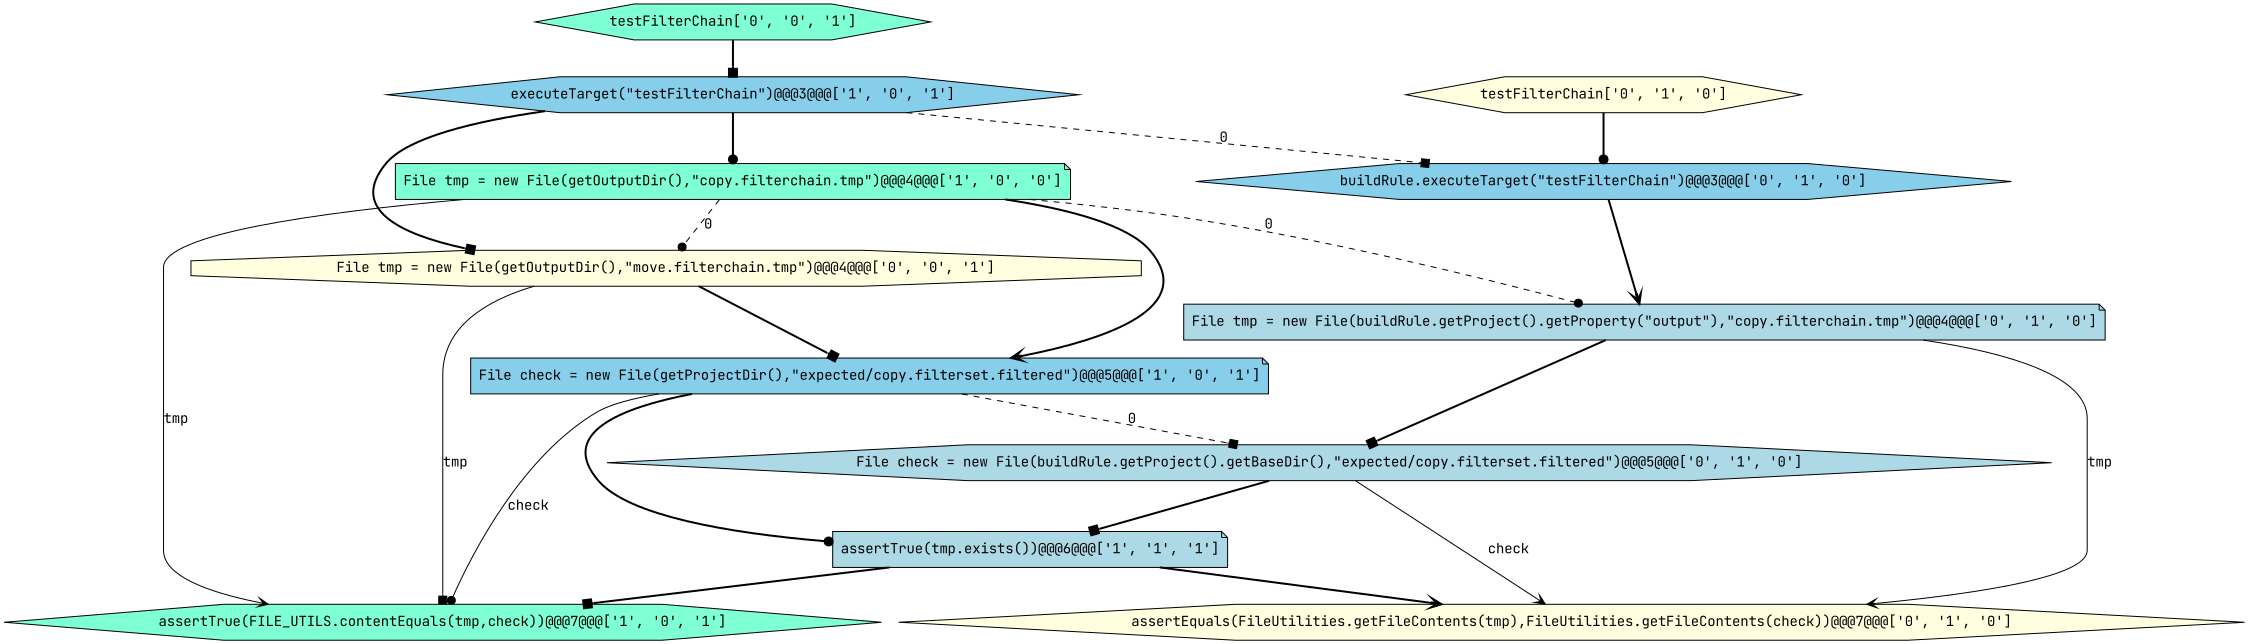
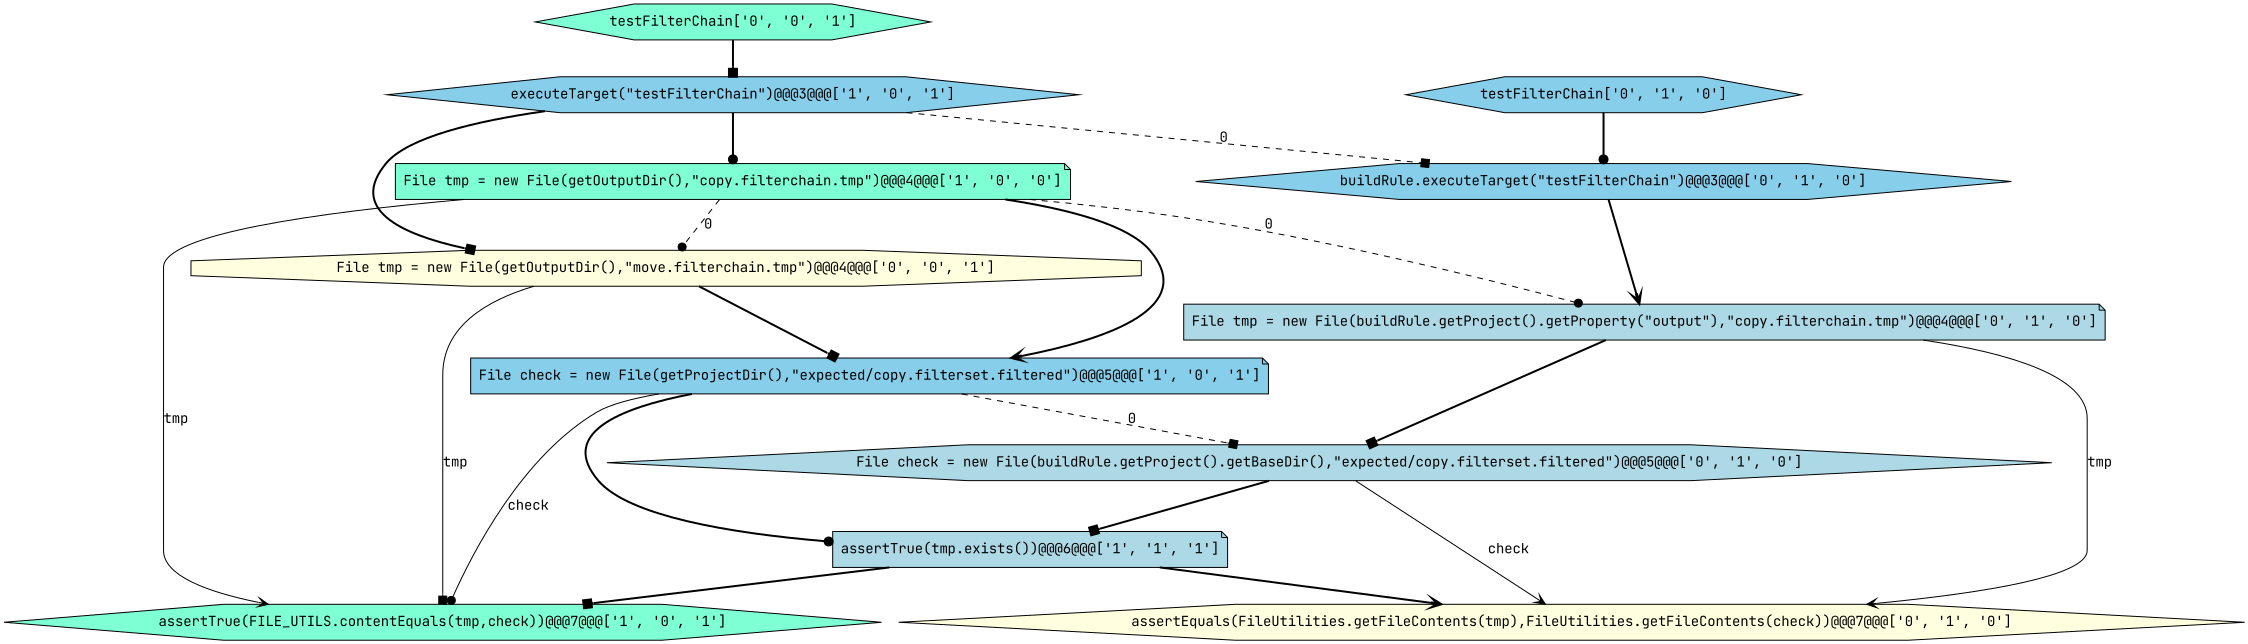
node "testFilterChain['0', '1', '0']": fillcolor lightyellow -> skyblue
